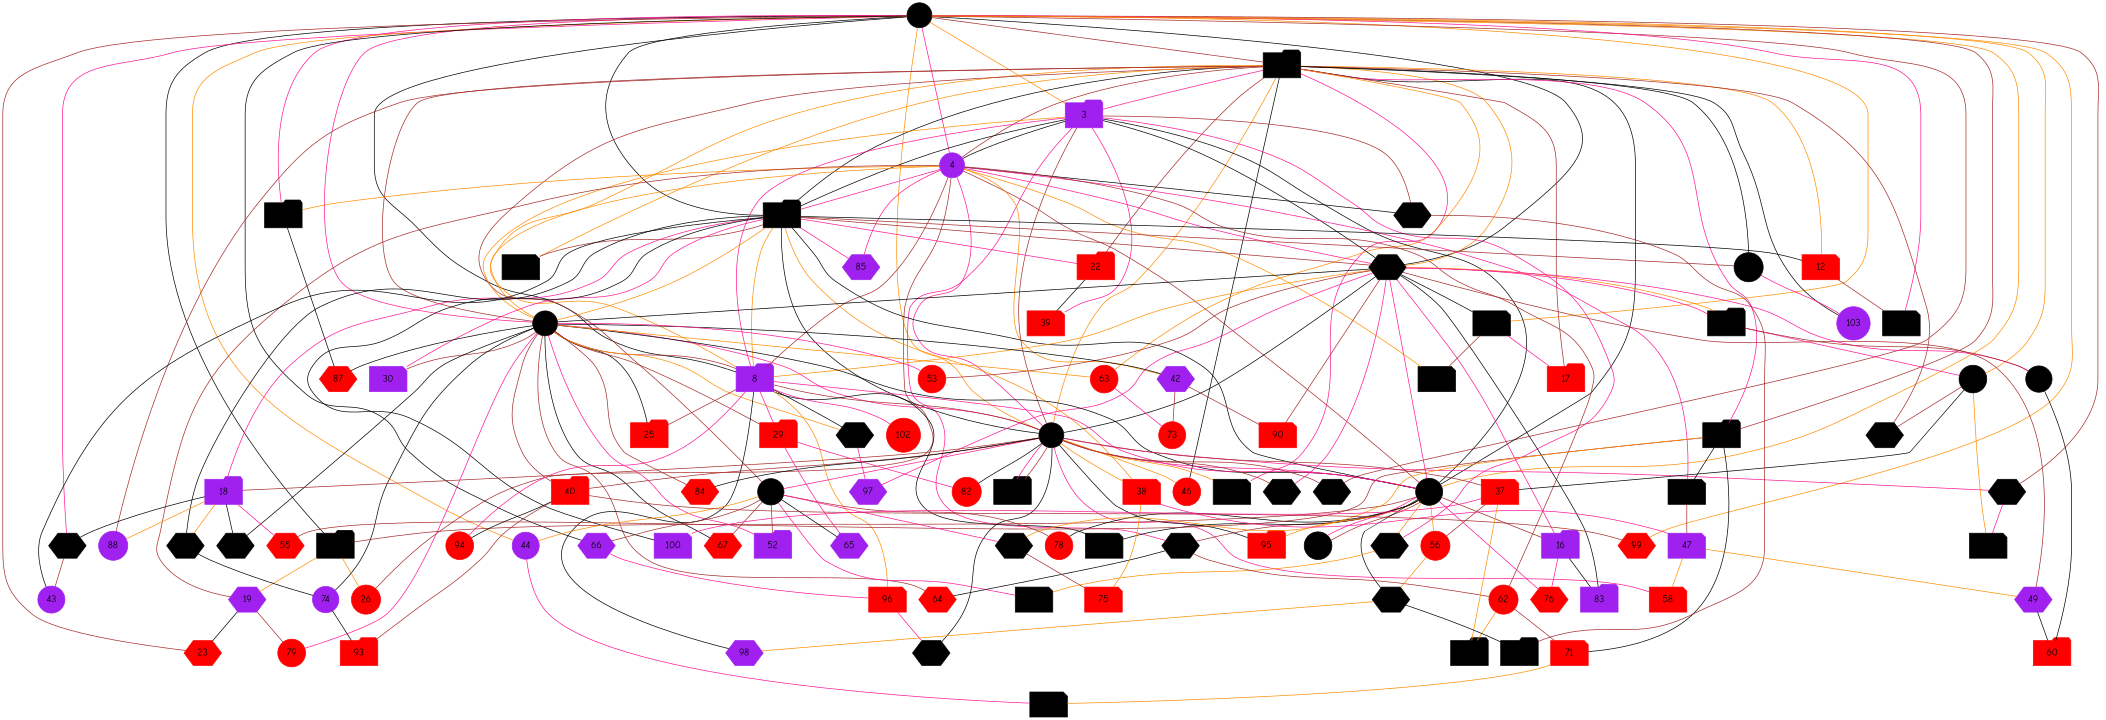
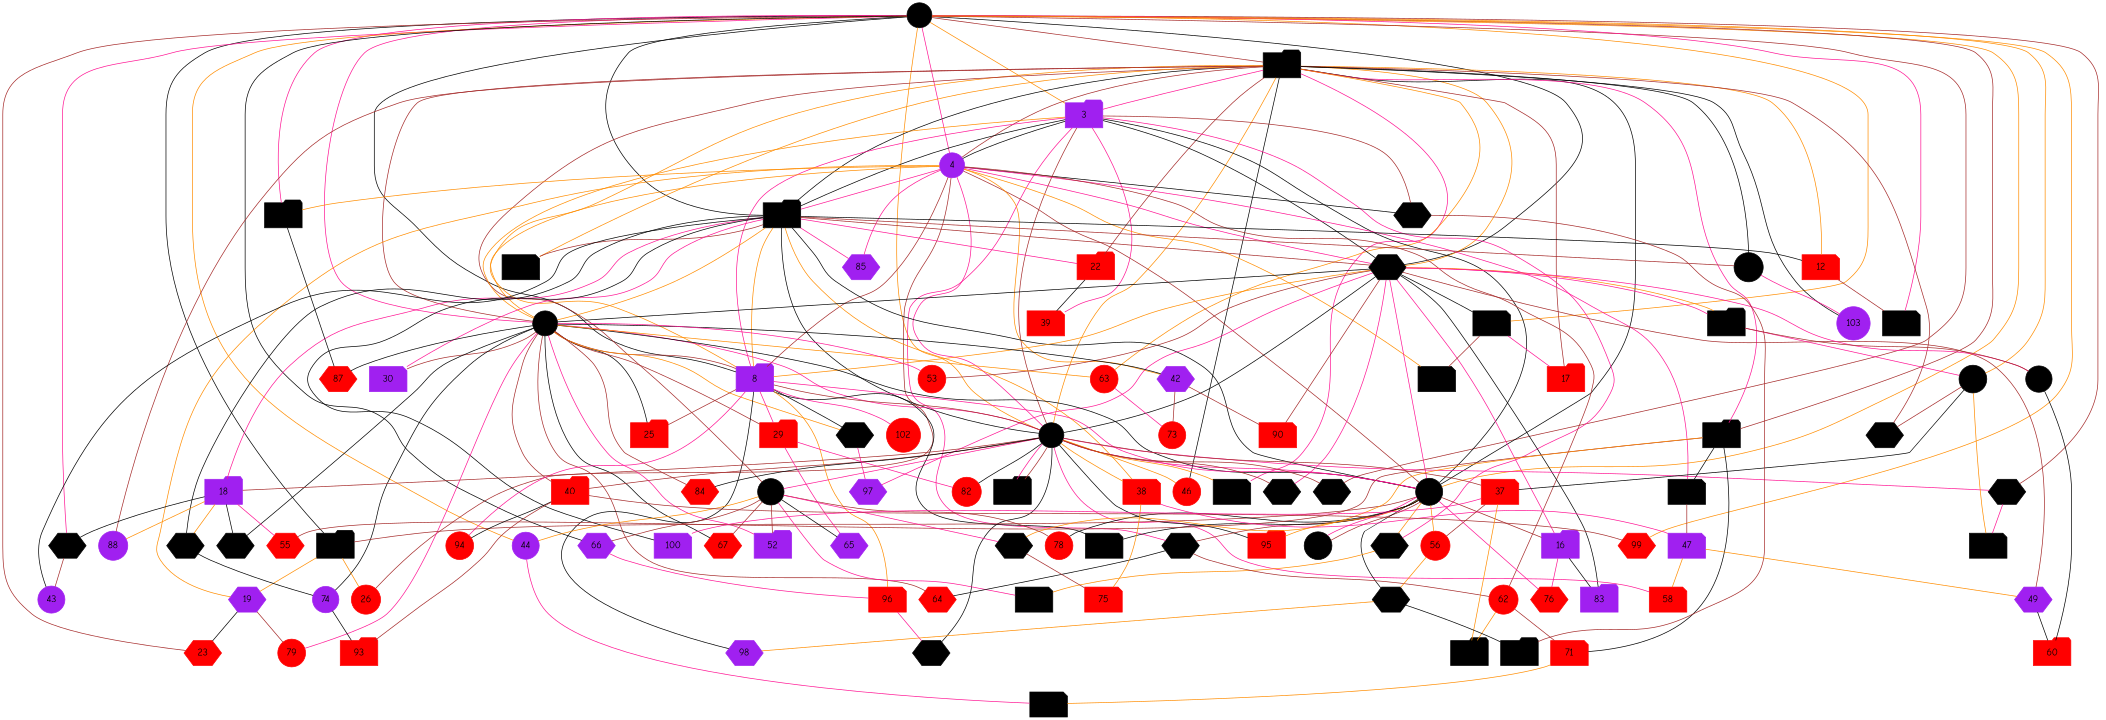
edge "4" -- "19": color brown -> darkorange
